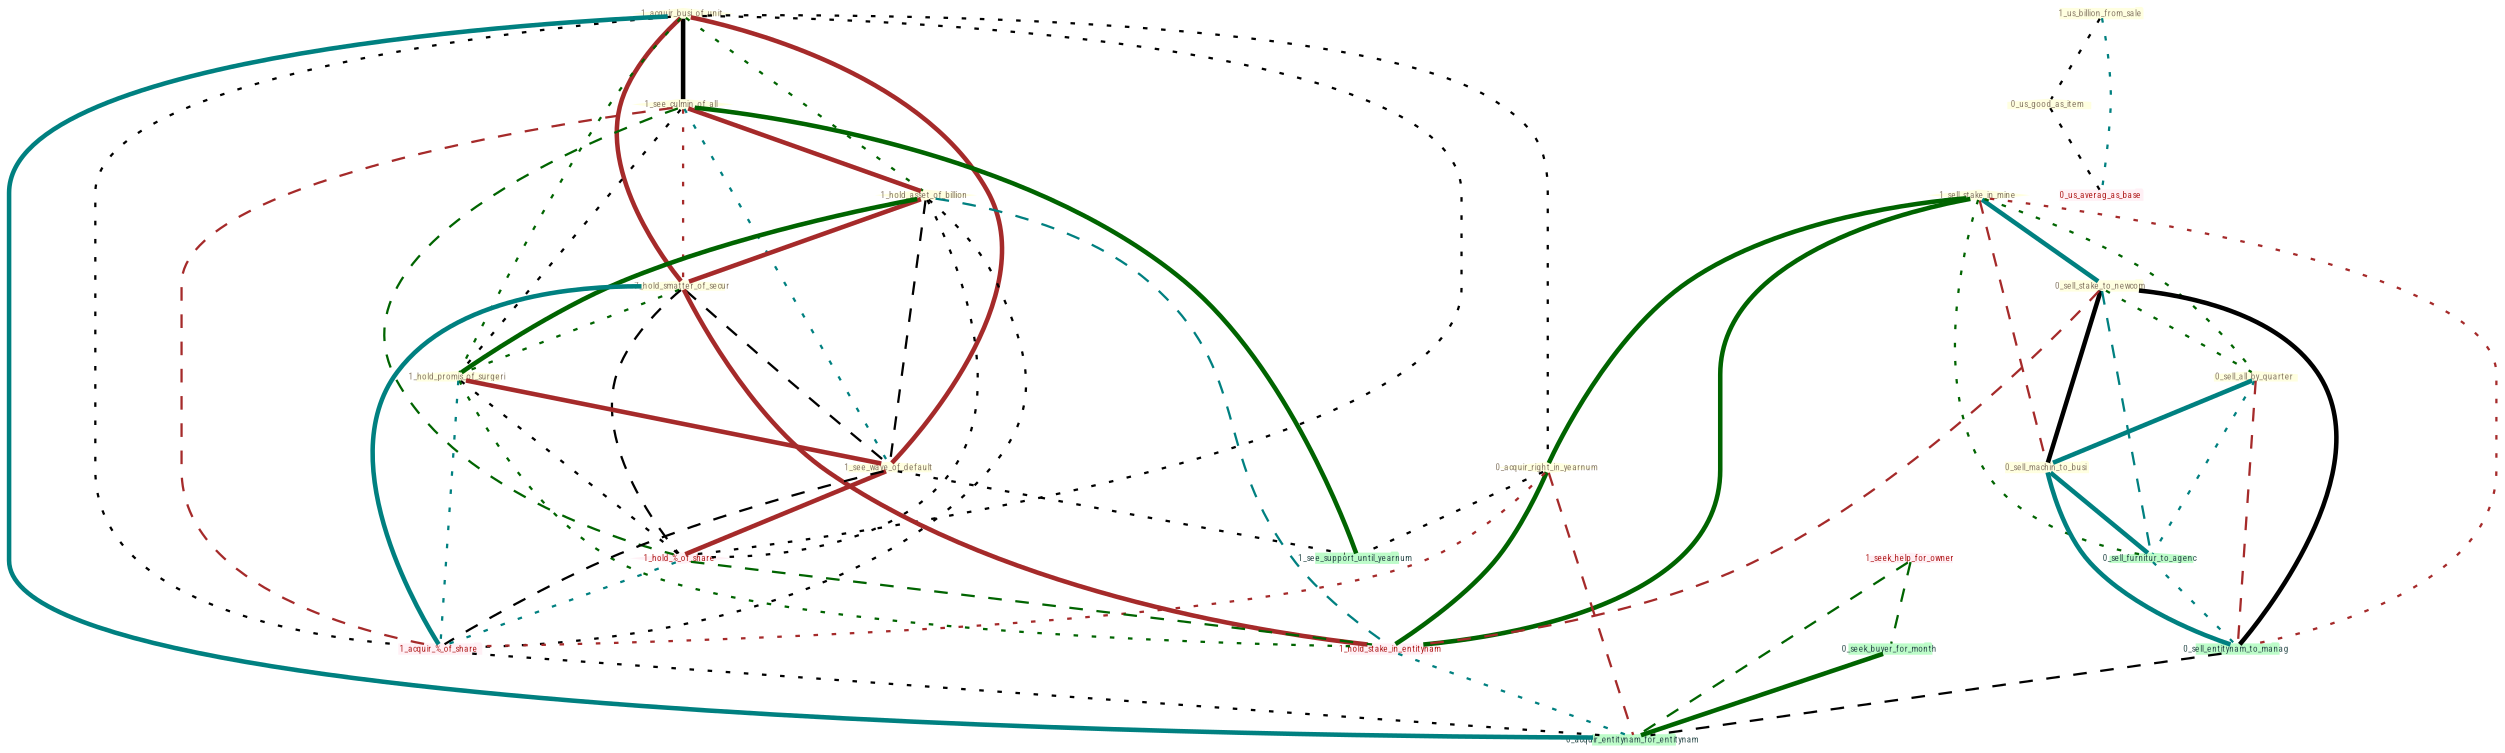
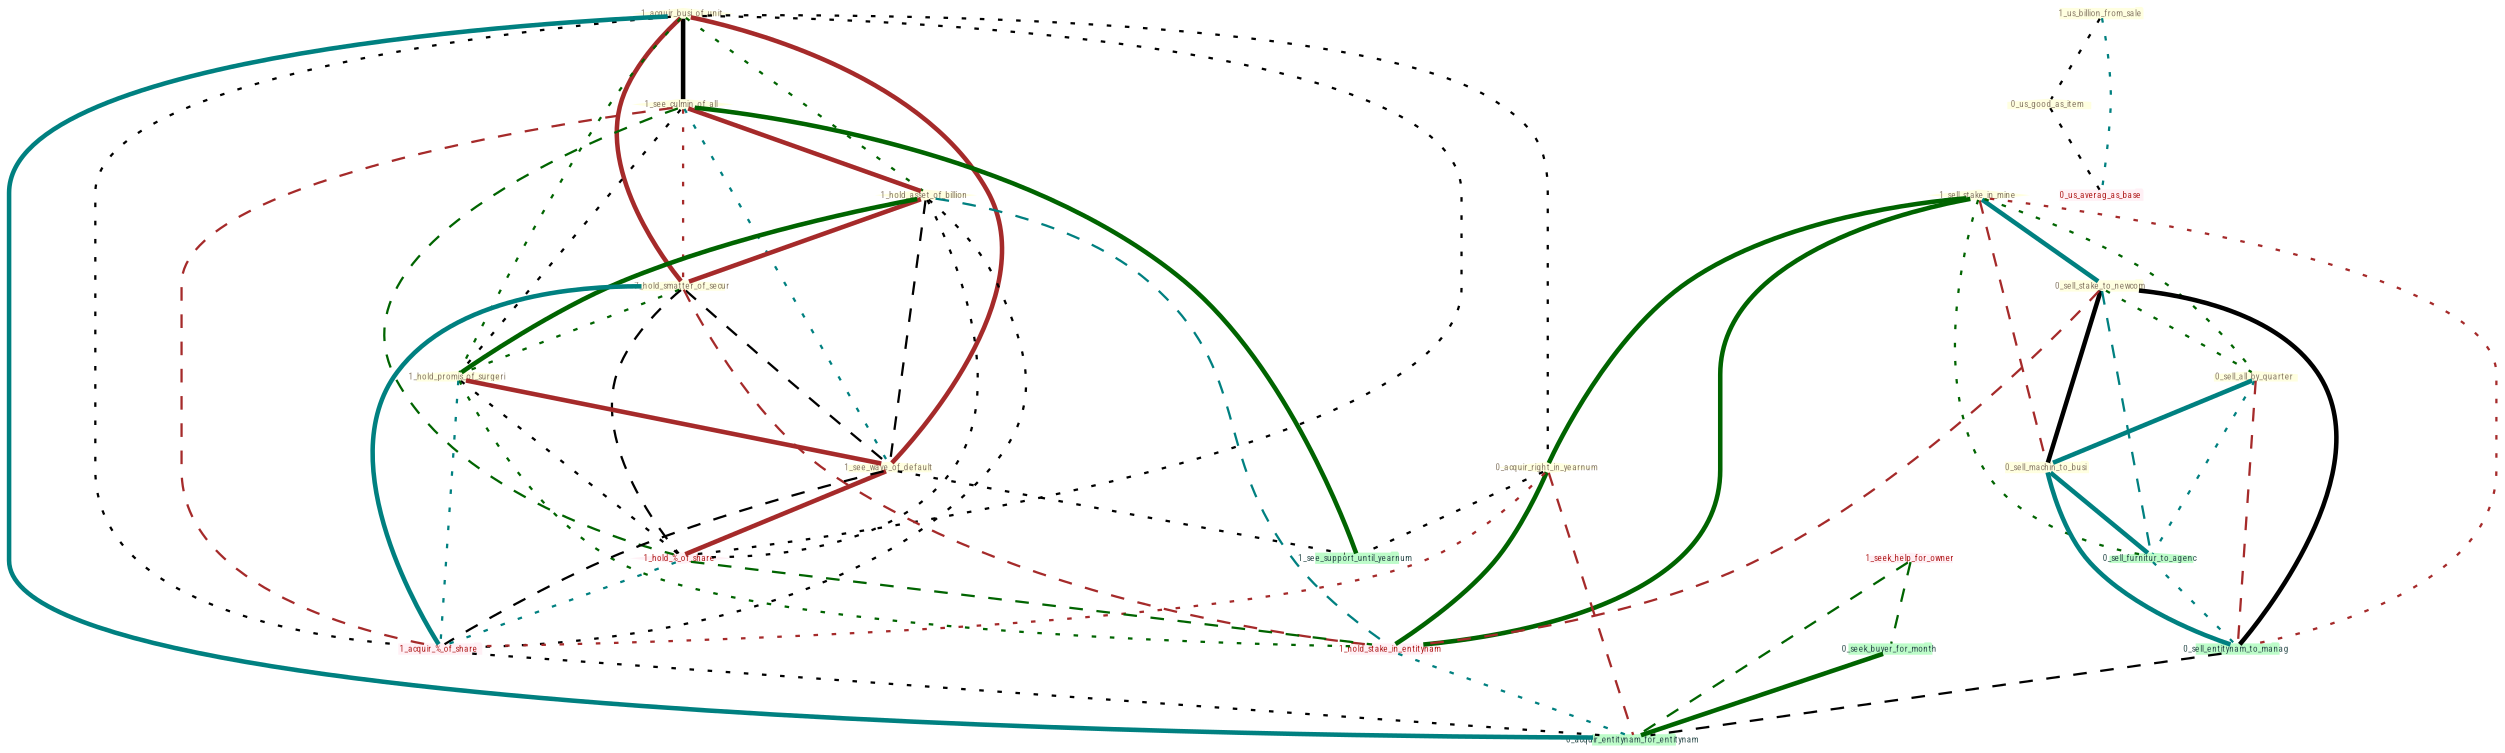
edge "7_hold_smatter_of_secur" -- "1_hold_stake_in_entitynam": style bold -> dashed
